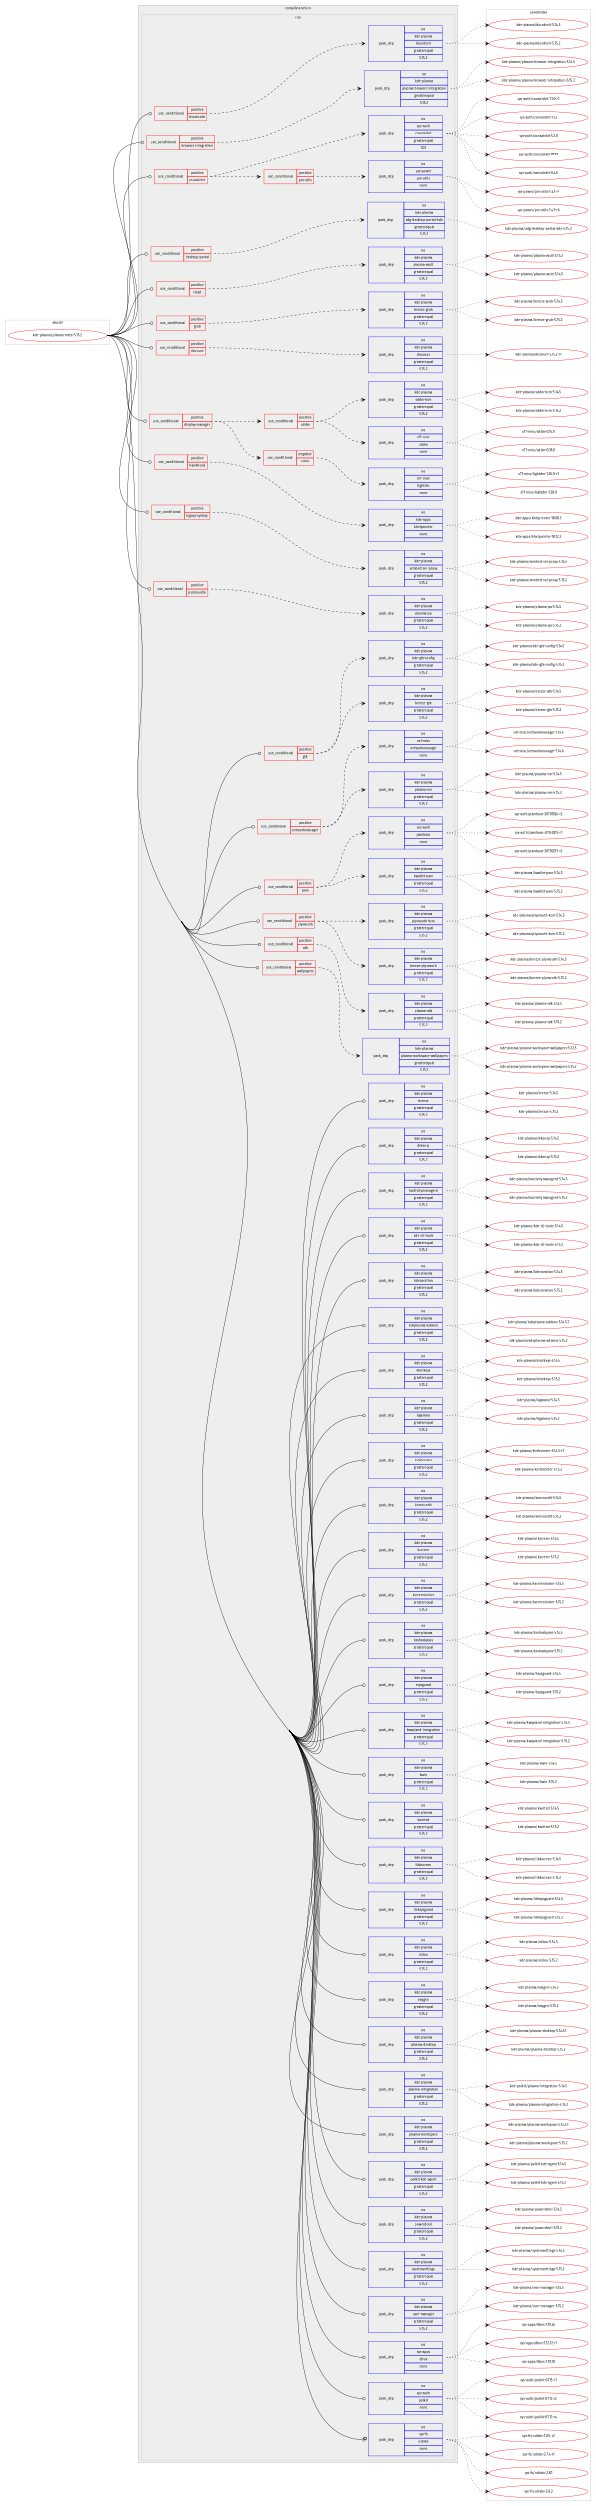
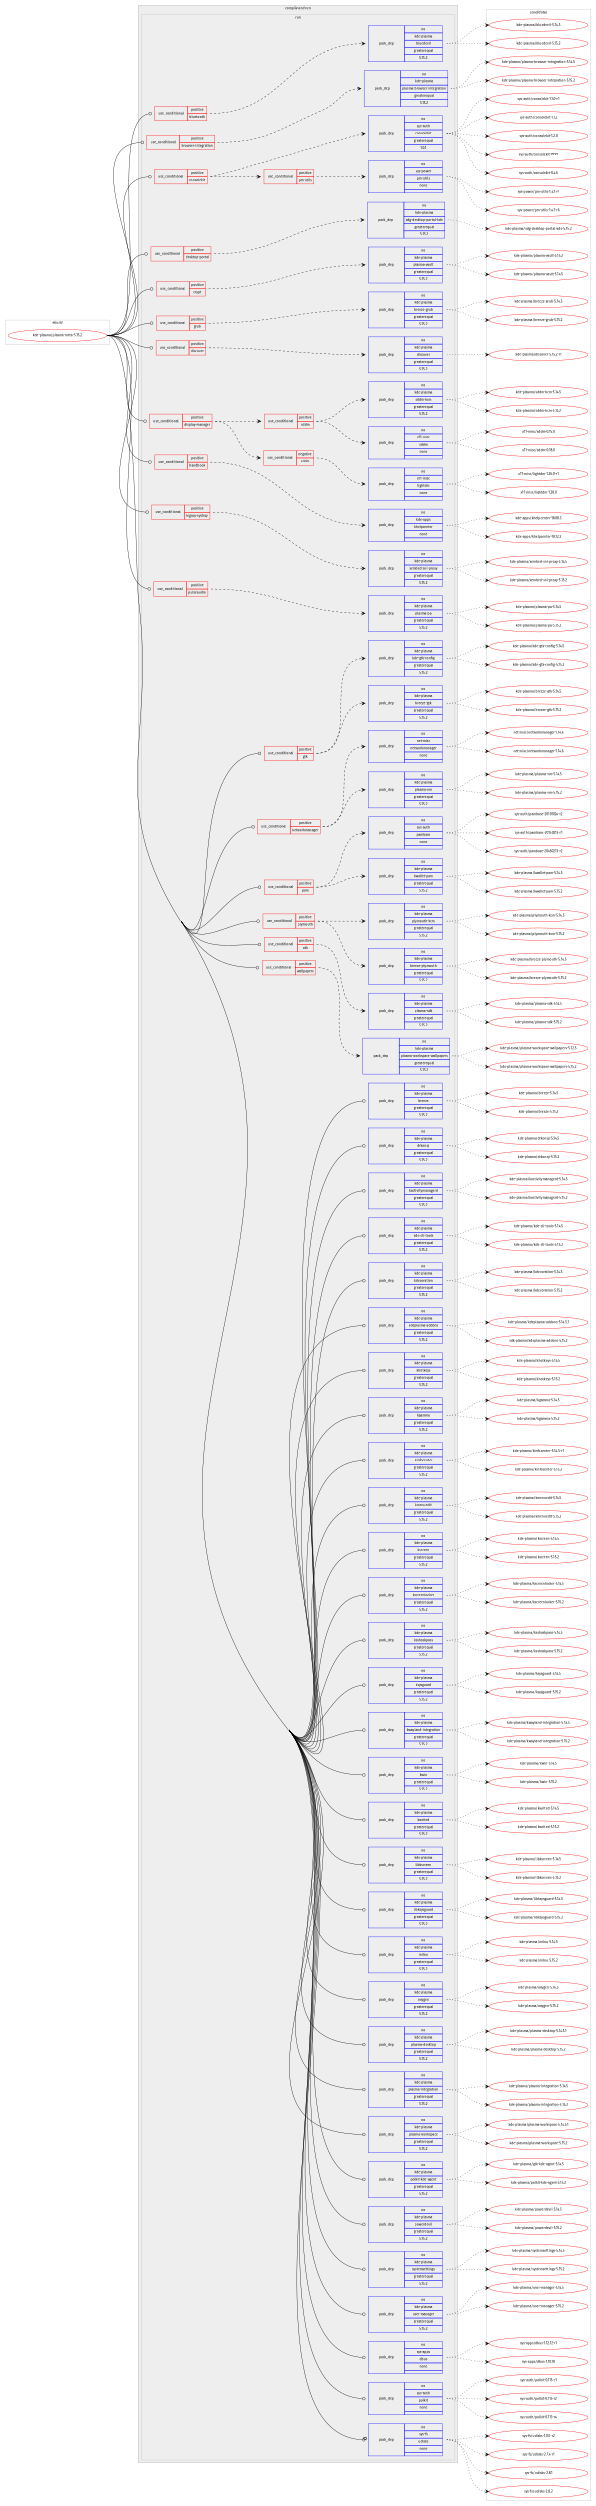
node "sys-auth/pambase-20150213-r2": label "sys-auth/pambase-20150213-r2" -> "sys-auth/pambase-20450213-r2"
node "kde-polkit/plasma-integration-5.14.5": label "kde-polkit/plasma-integration-5.14.5" -> "kde-plasma/plasma-integration-5.14.5"
node "kde-plasma/polkit-kde-agent-5.14.5": label "kde-plasma/polkit-kde-agent-5.14.5" -> "kde-plasma/gtk-kde-agent-5.14.5"
node "sys-apps/dbus-1.10.24": removed
